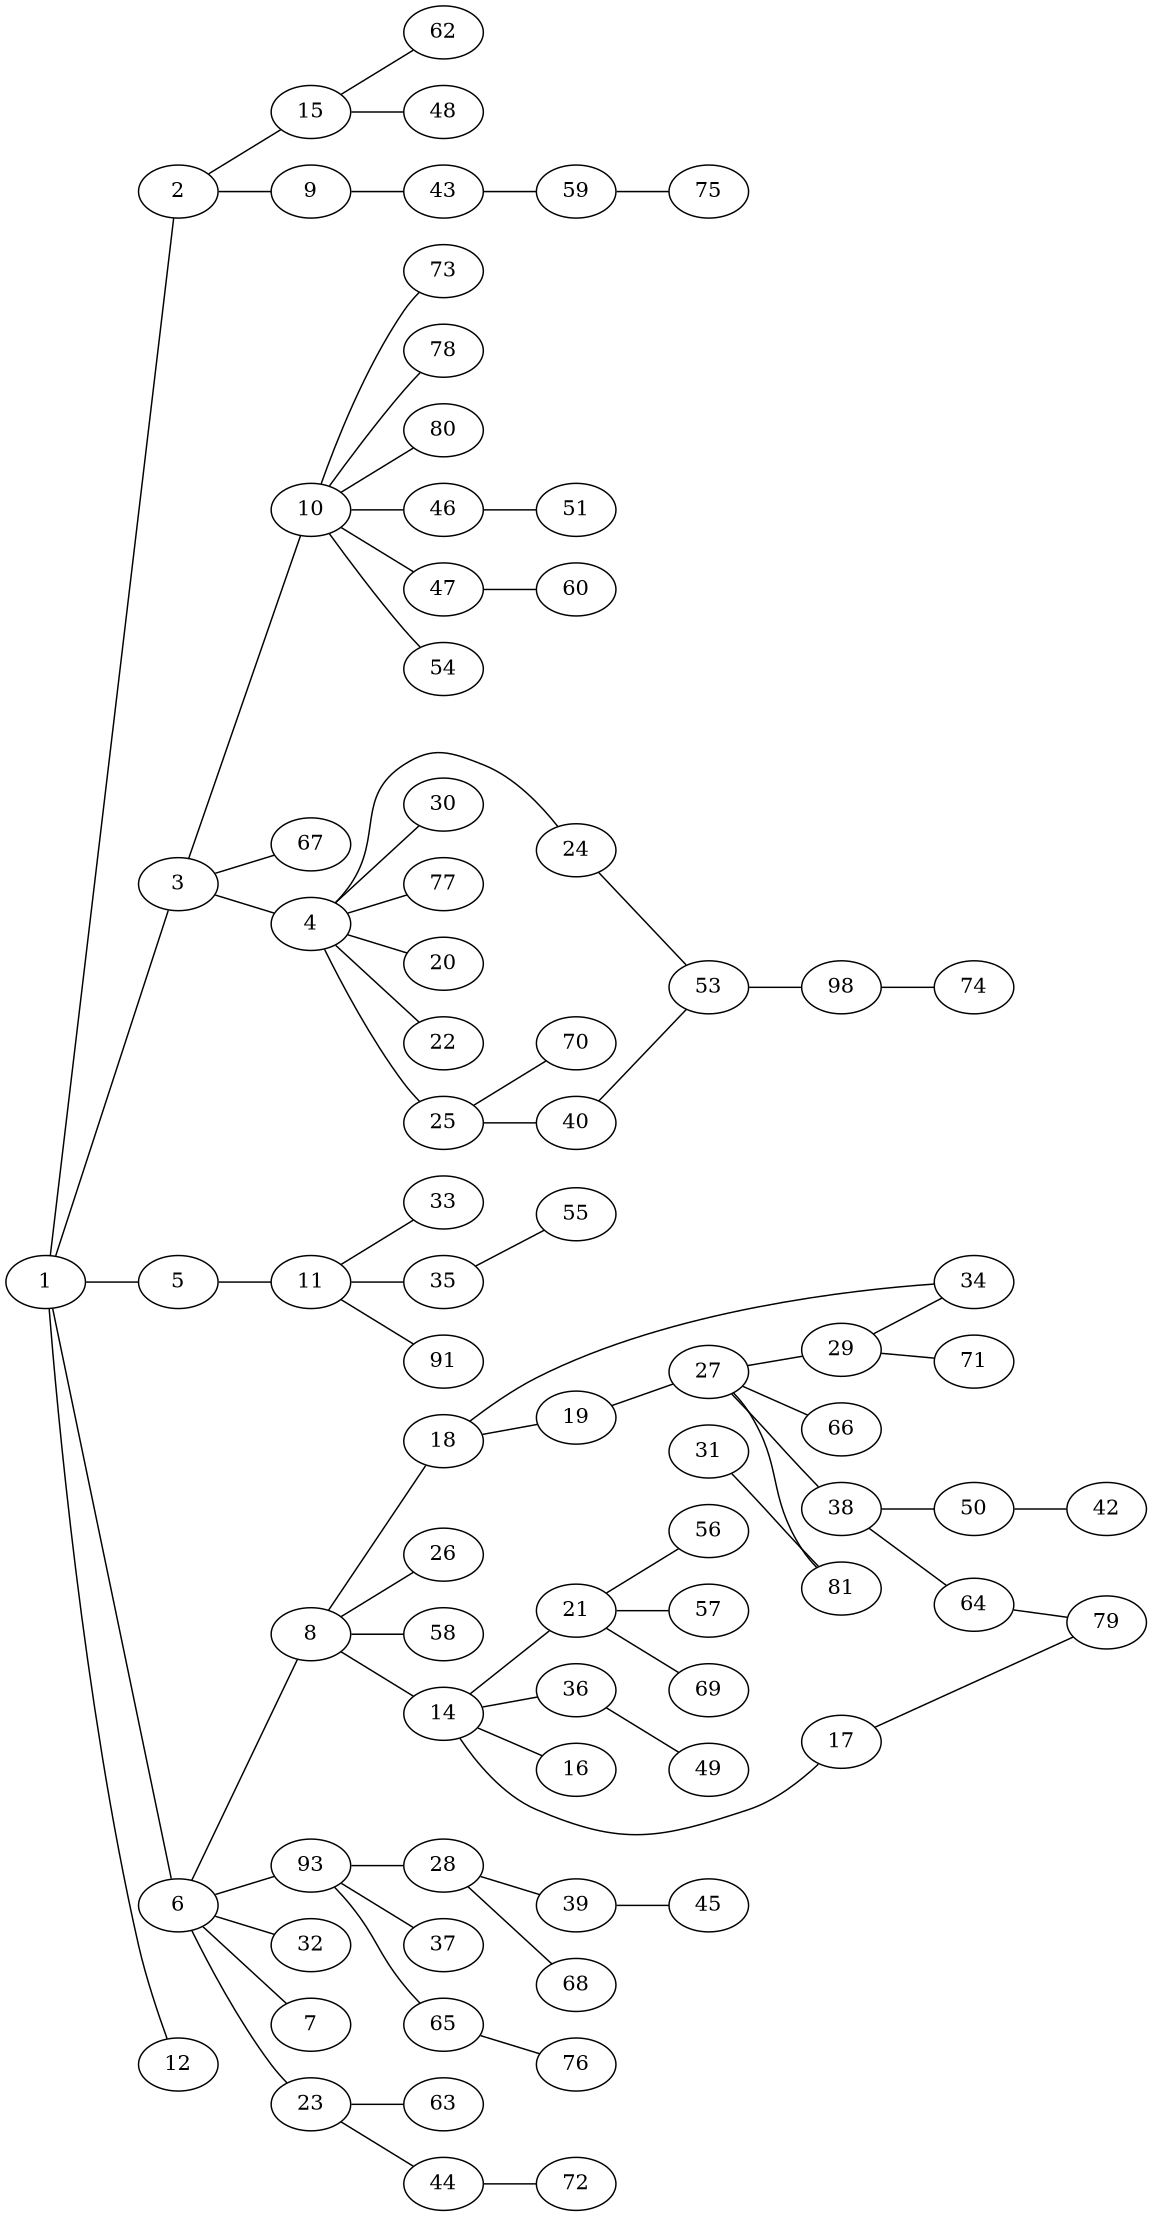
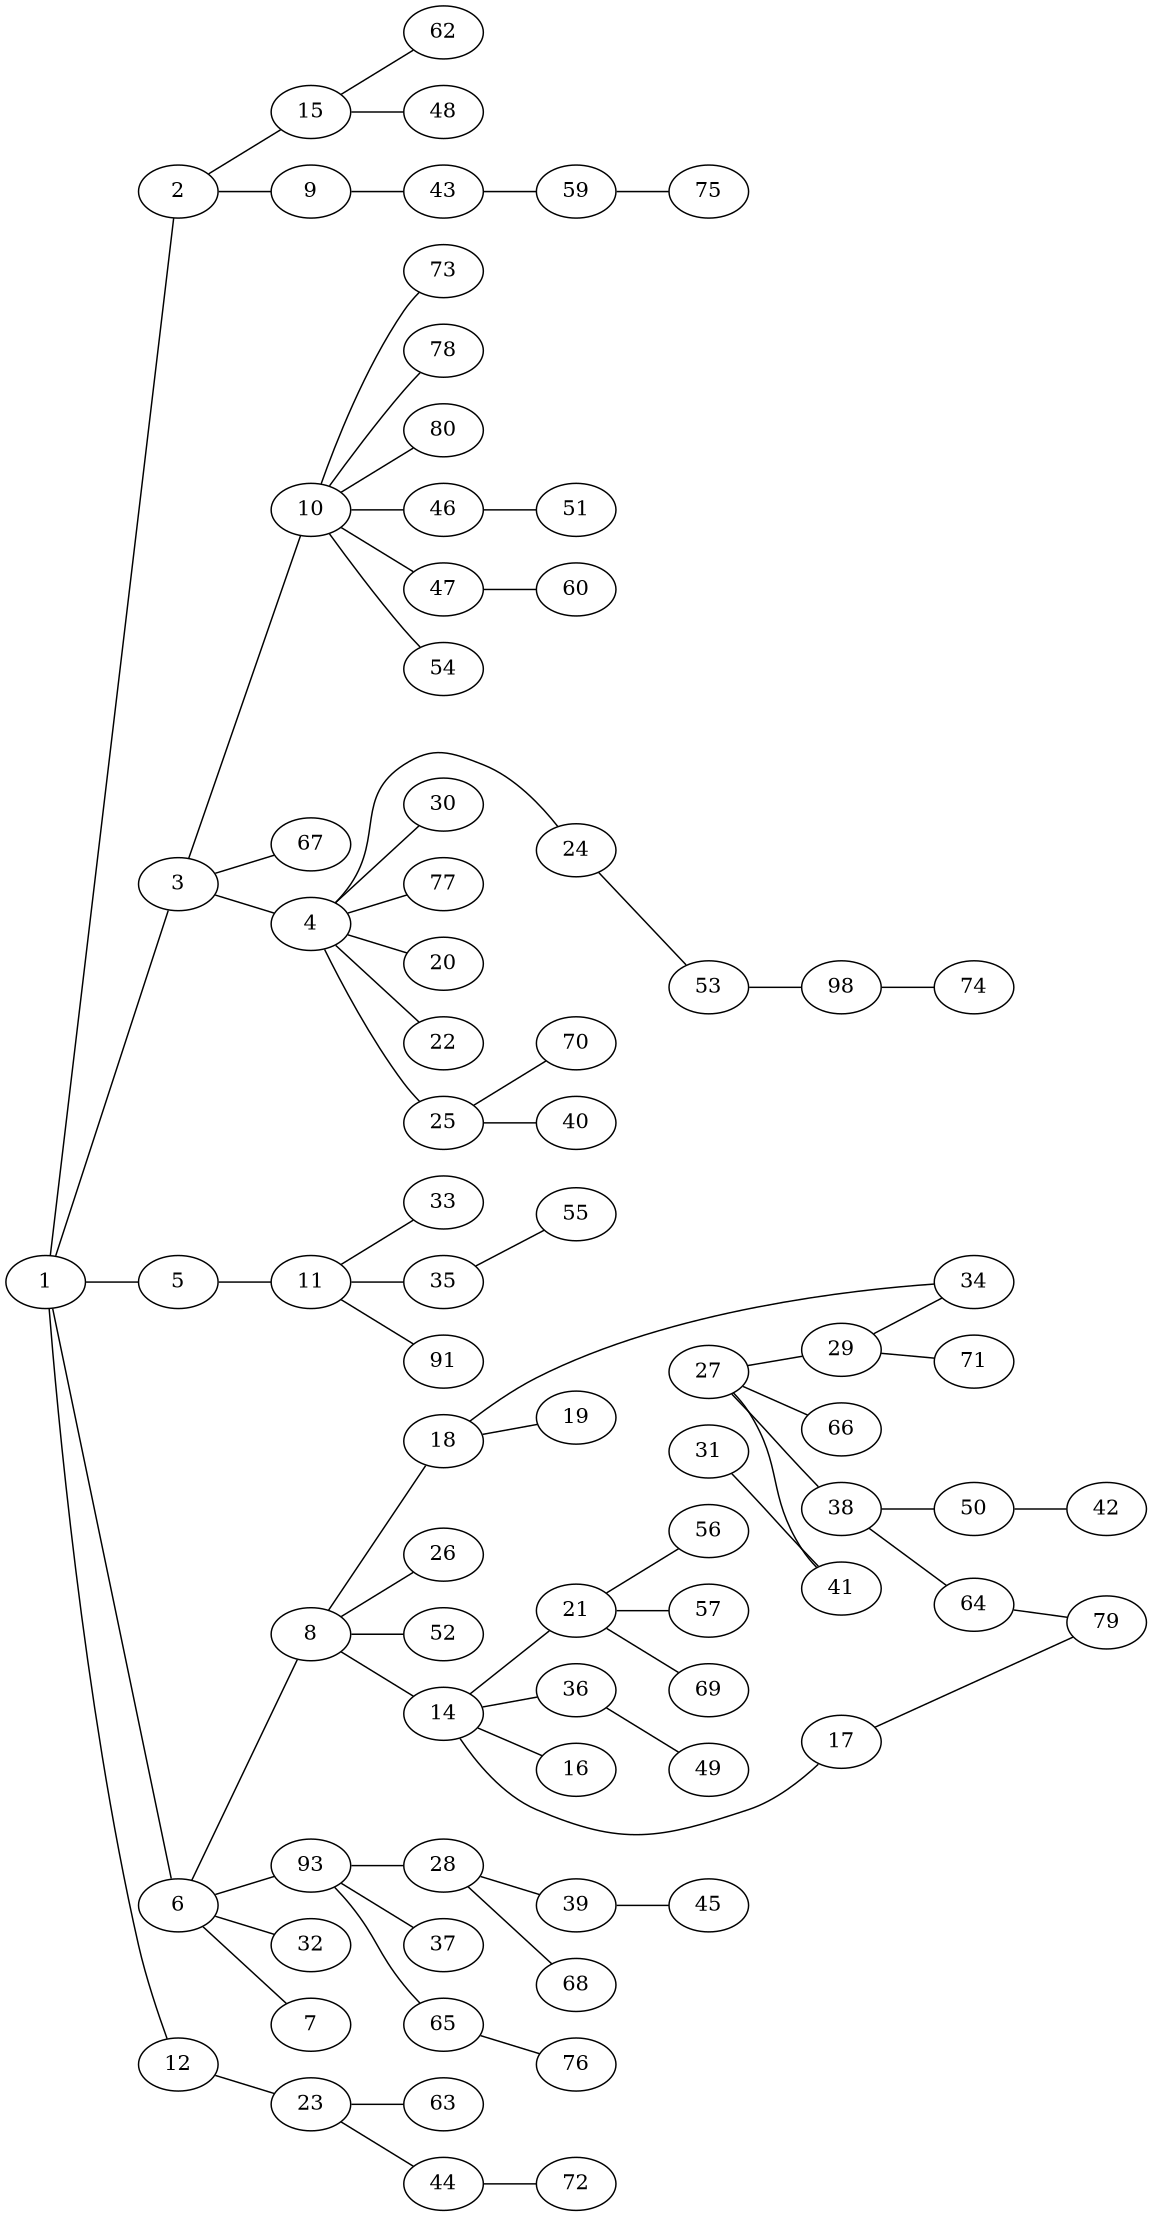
edge "53" -- "40": removed
edge "27" -- "19": removed
node "81": label "81" -> "41"
node "58": label "58" -> "52"
edge "6" -- "23": now "12" -- "23"
